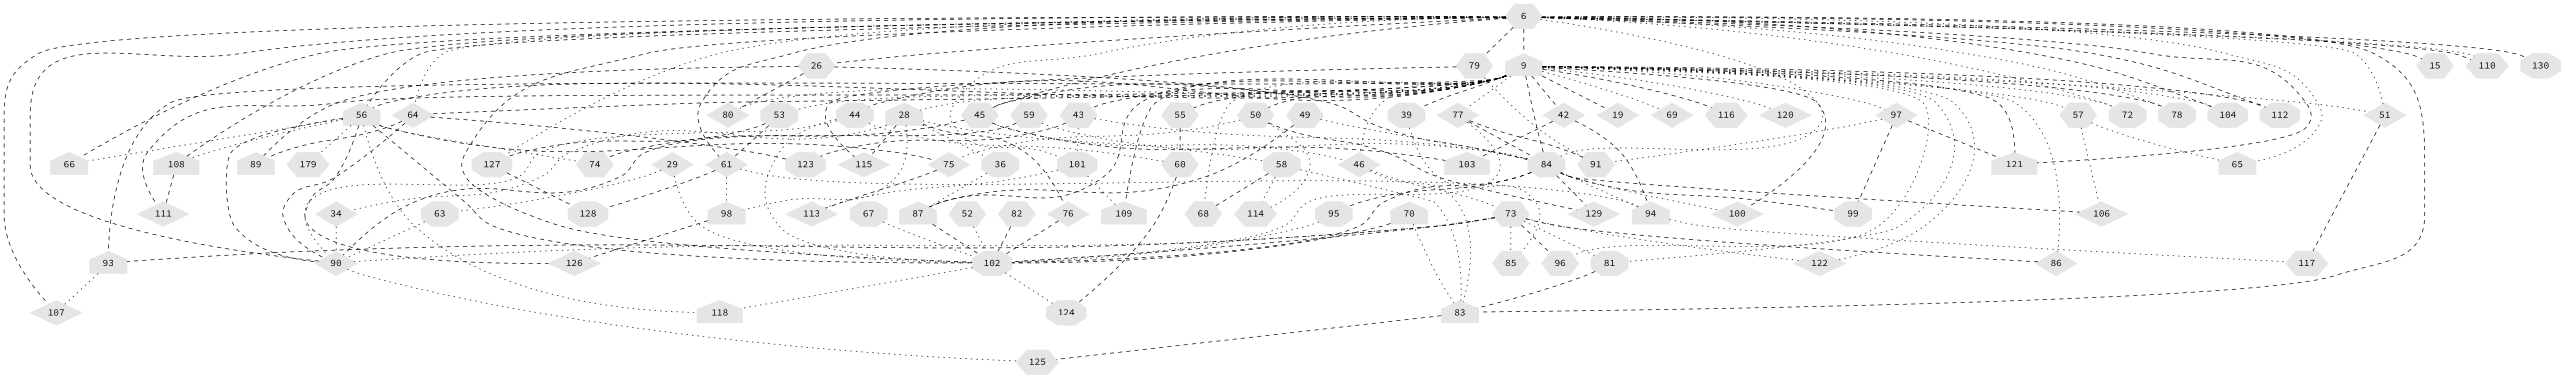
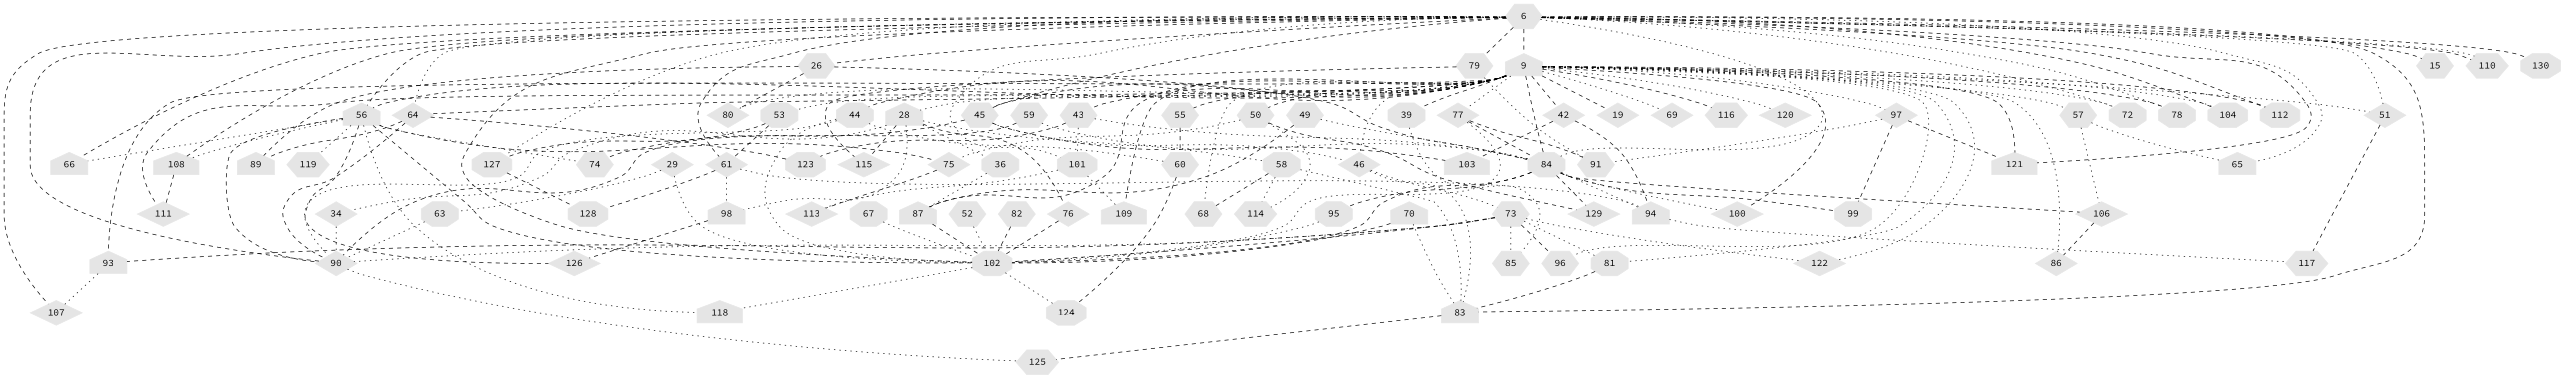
node "179": label "179" -> "119"
edge "73" -- "86": now "106" -- "86"
